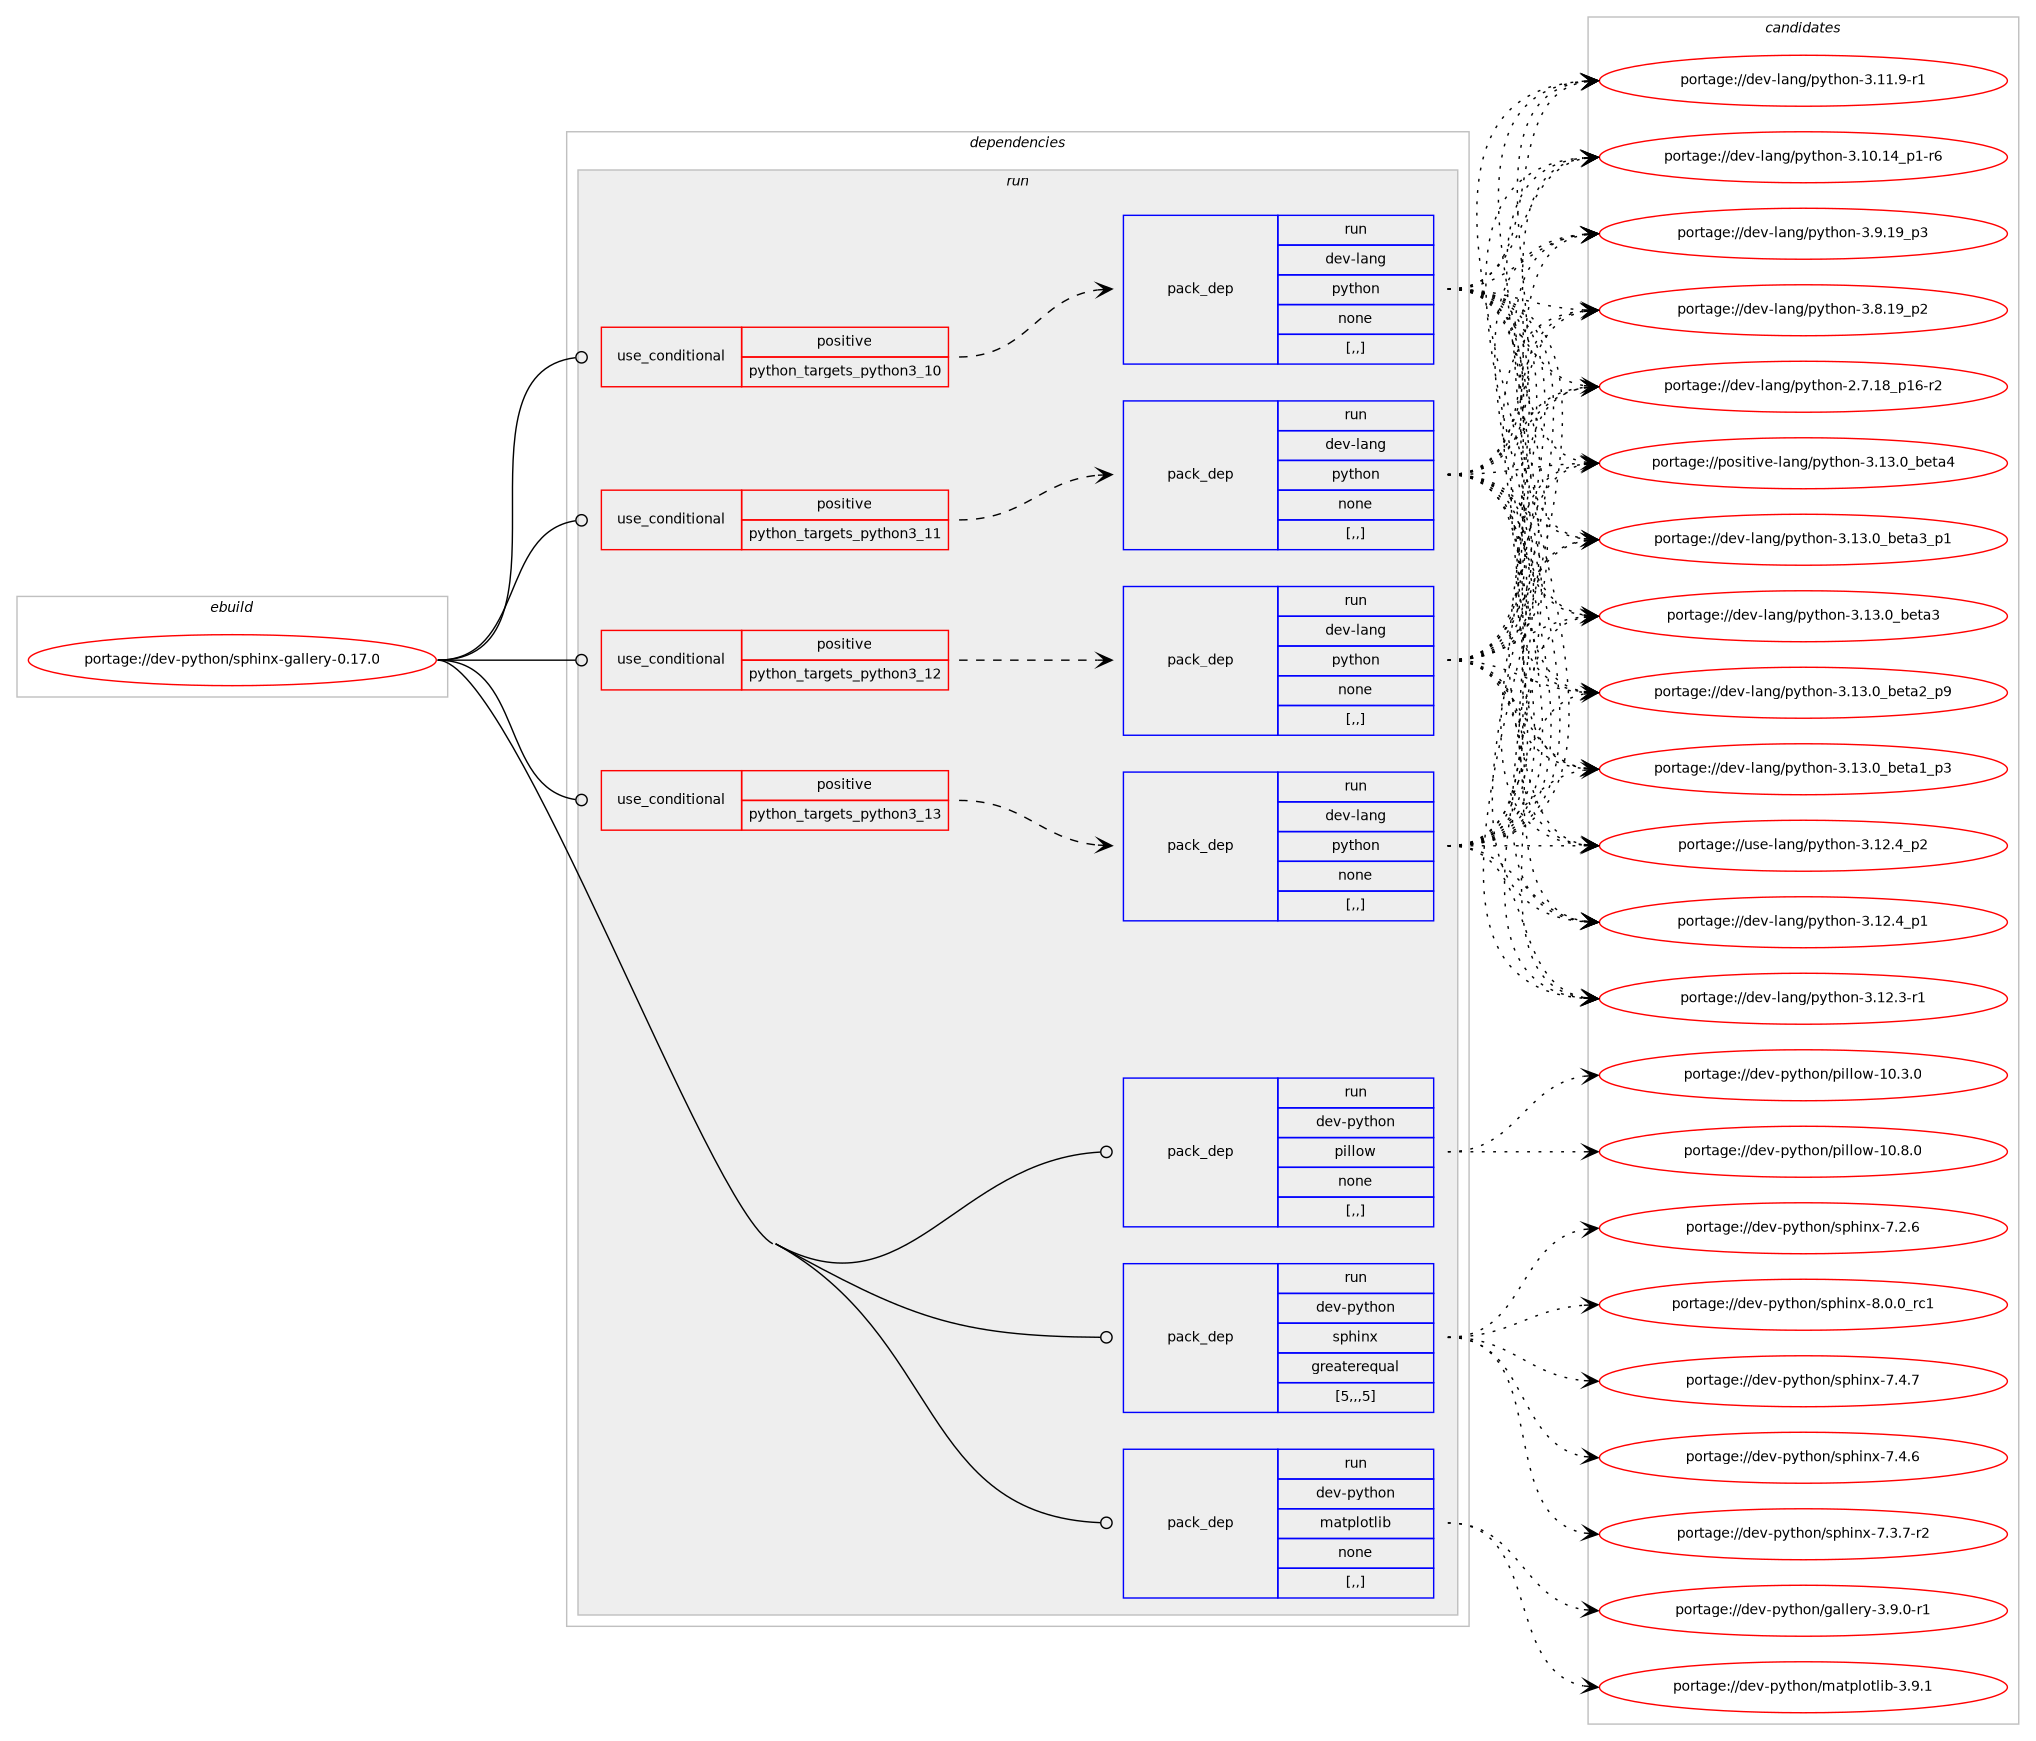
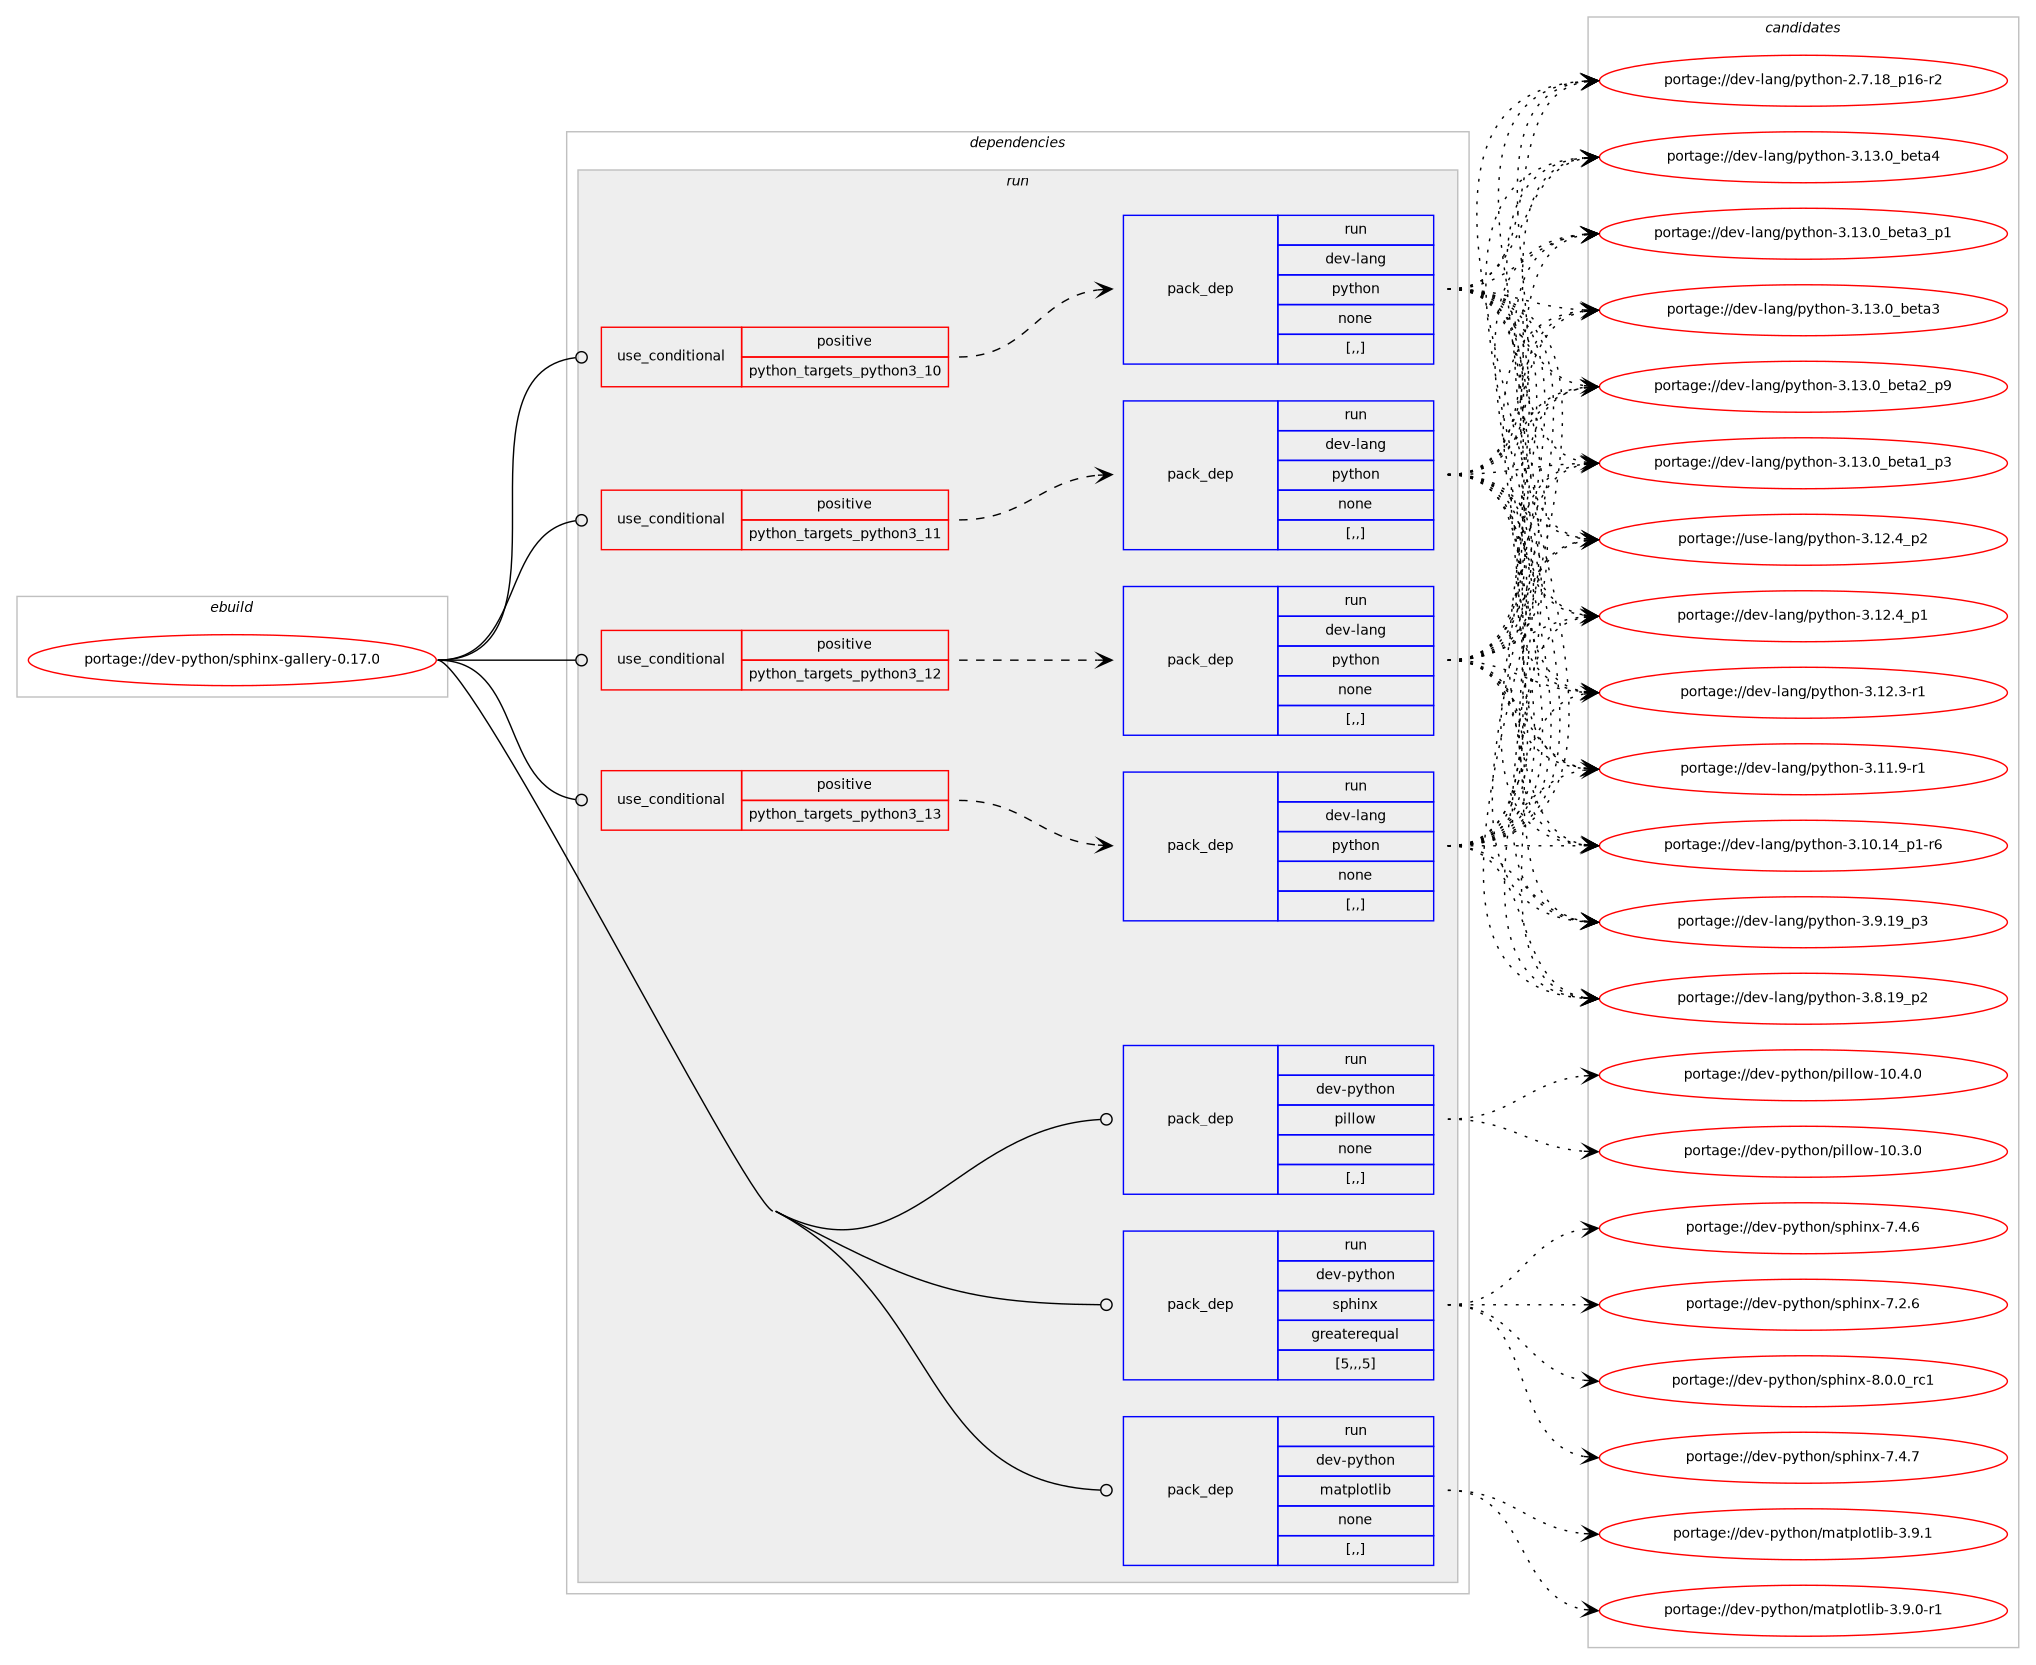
node "portage://positive-lang/python-3.13.0_beta4": label "portage://positive-lang/python-3.13.0_beta4" -> "portage://dev-lang/python-3.13.0_beta4"
node "portage://dev-python/pillow-10.8.0": label "portage://dev-python/pillow-10.8.0" -> "portage://dev-python/pillow-10.4.0"
node "portage://dev-python/sphinx-7.3.7-r2": removed
node "portage://dev-python/gallery-3.9.0-r1": label "portage://dev-python/gallery-3.9.0-r1" -> "portage://dev-python/matplotlib-3.9.0-r1"
